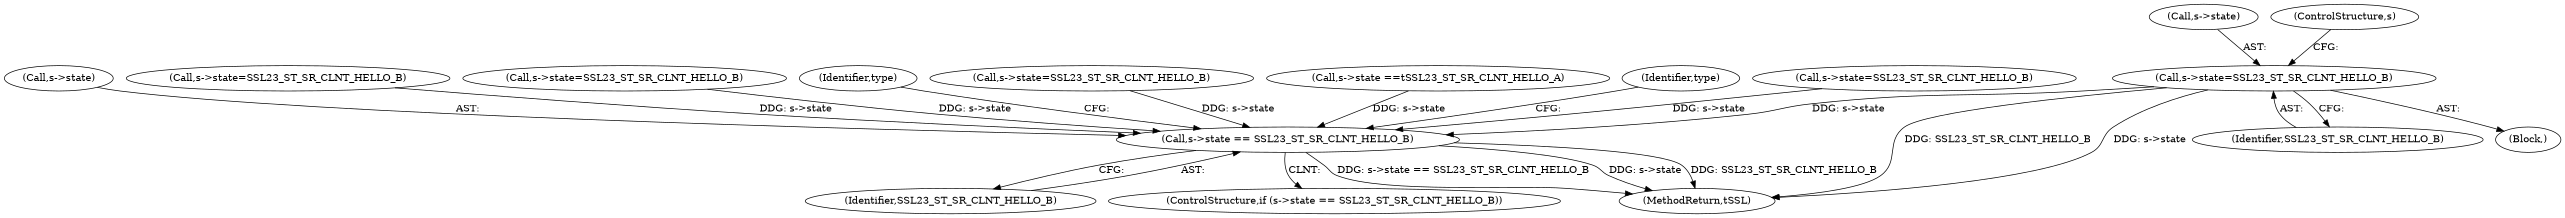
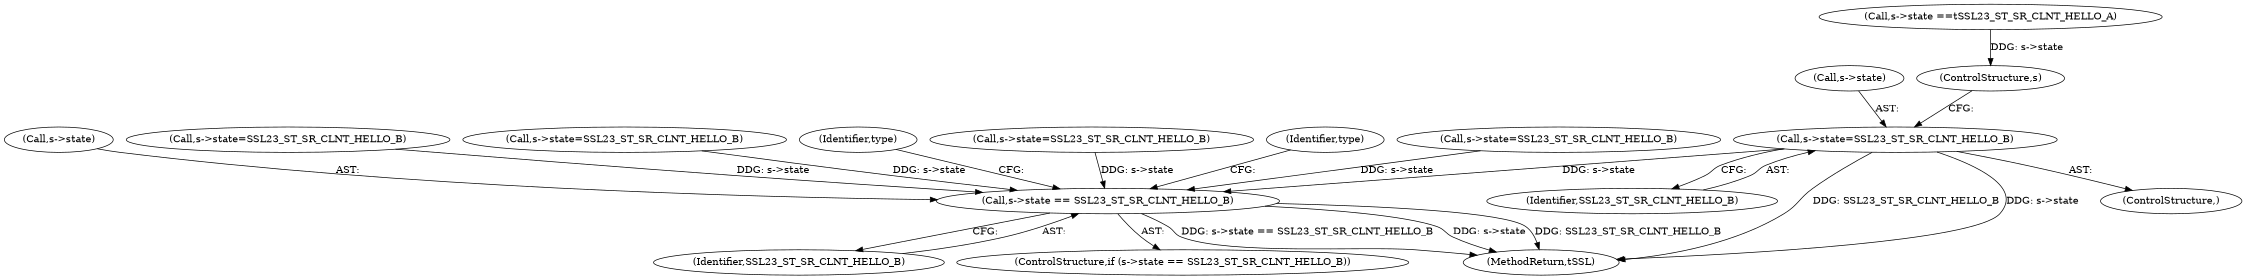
edge "(Call,s->state ==tSSL23_ST_SR_CLNT_HELLO_A)" -> "(Call,s->state == SSL23_ST_SR_CLNT_HELLO_B)": now "(Call,s->state ==tSSL23_ST_SR_CLNT_HELLO_A)" -> "(ControlStructure,s)"
node "(Block,)": label "(Block,)" -> "(ControlStructure,)"
edge "(Call,s->state == SSL23_ST_SR_CLNT_HELLO_B)" -> "(ControlStructure,if (s->state == SSL23_ST_SR_CLNT_HELLO_B))": label "CLNT: " -> "AST: "
